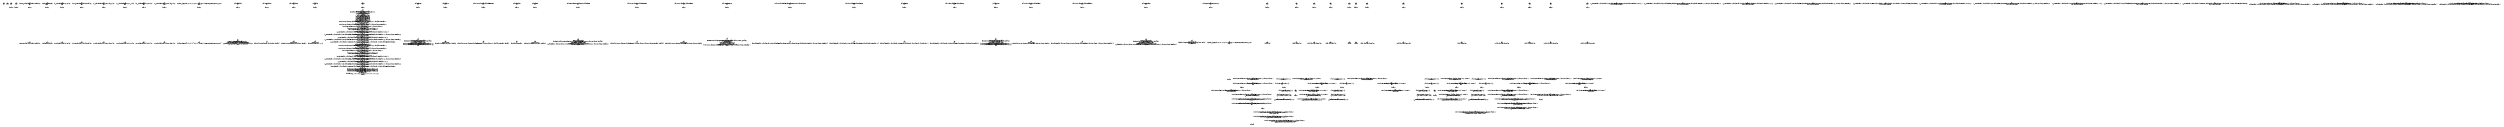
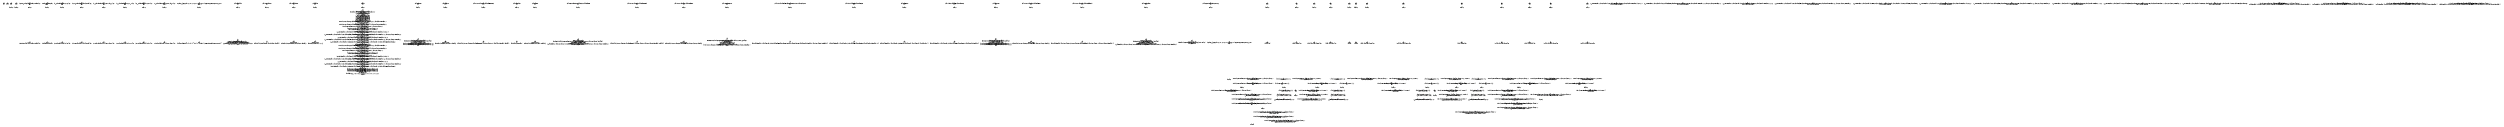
node "166": added
